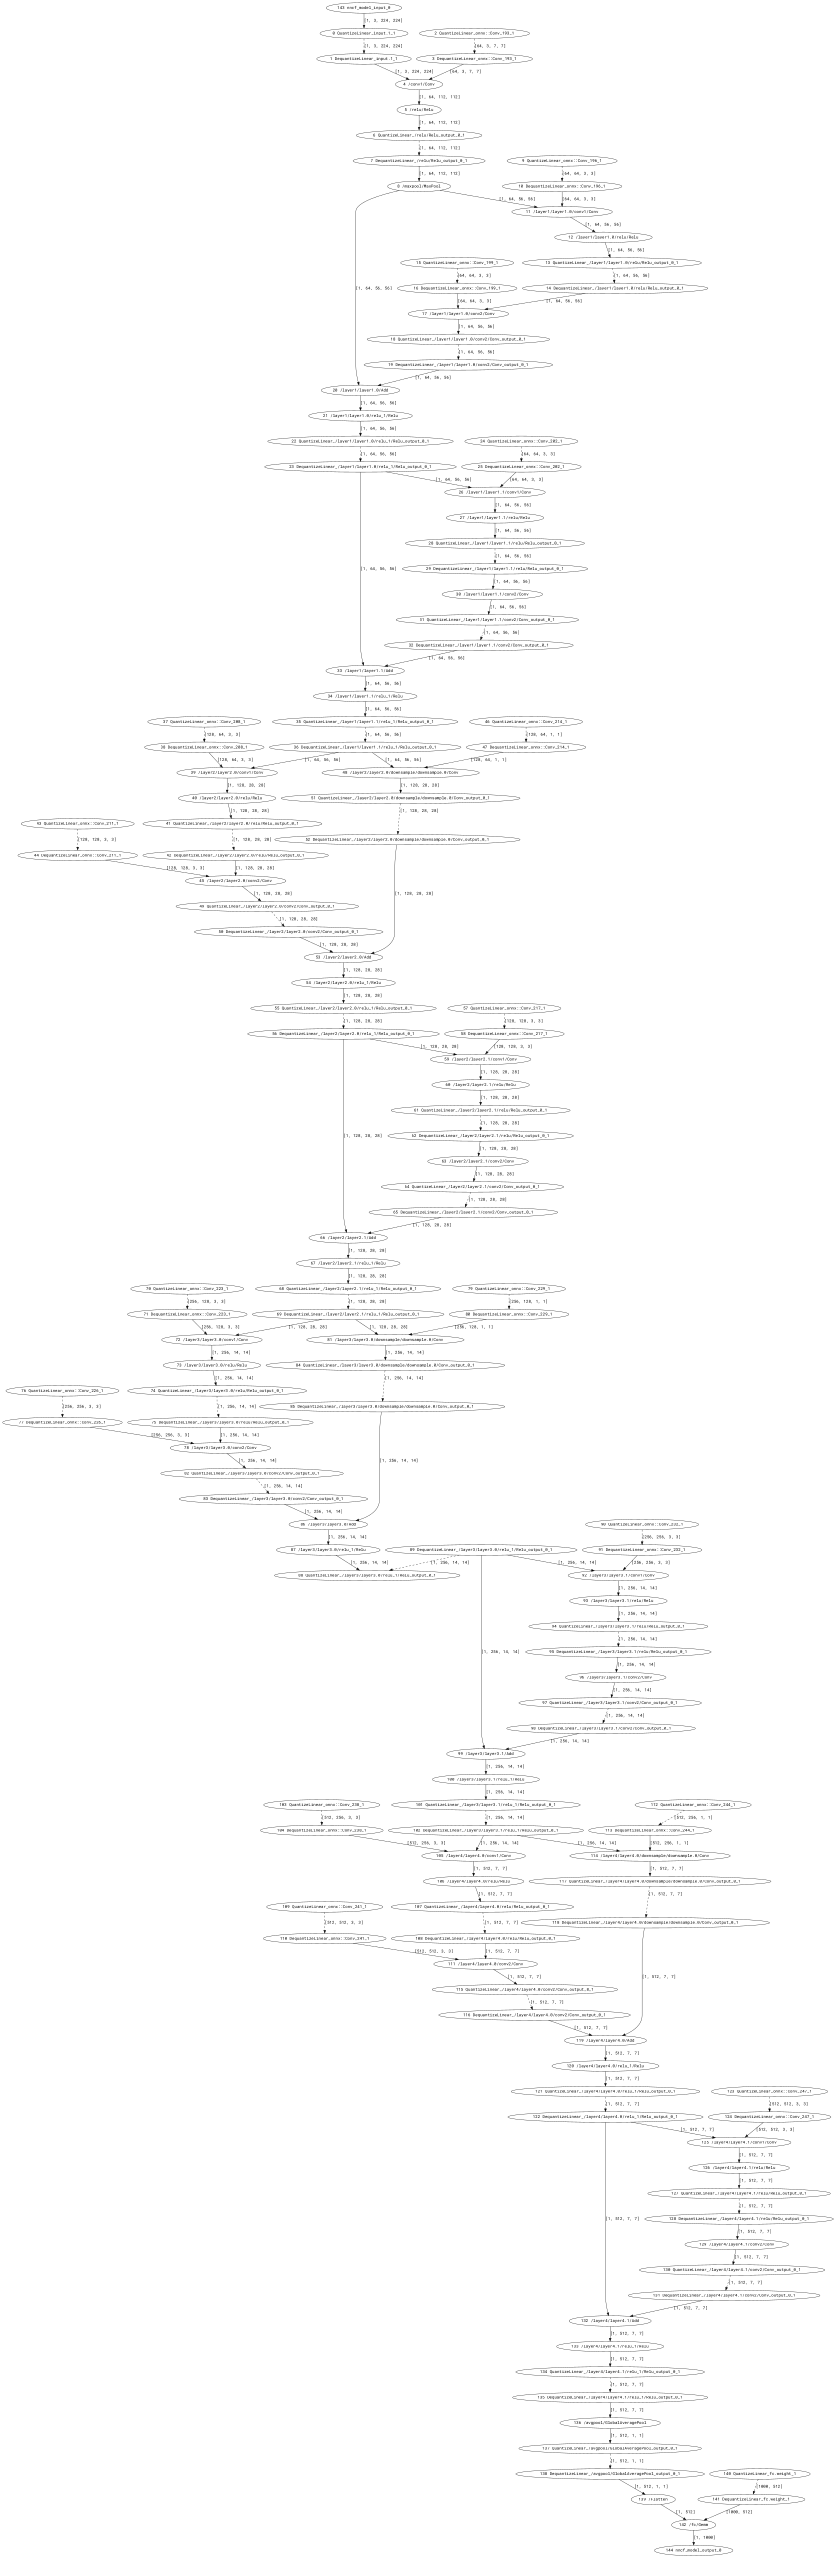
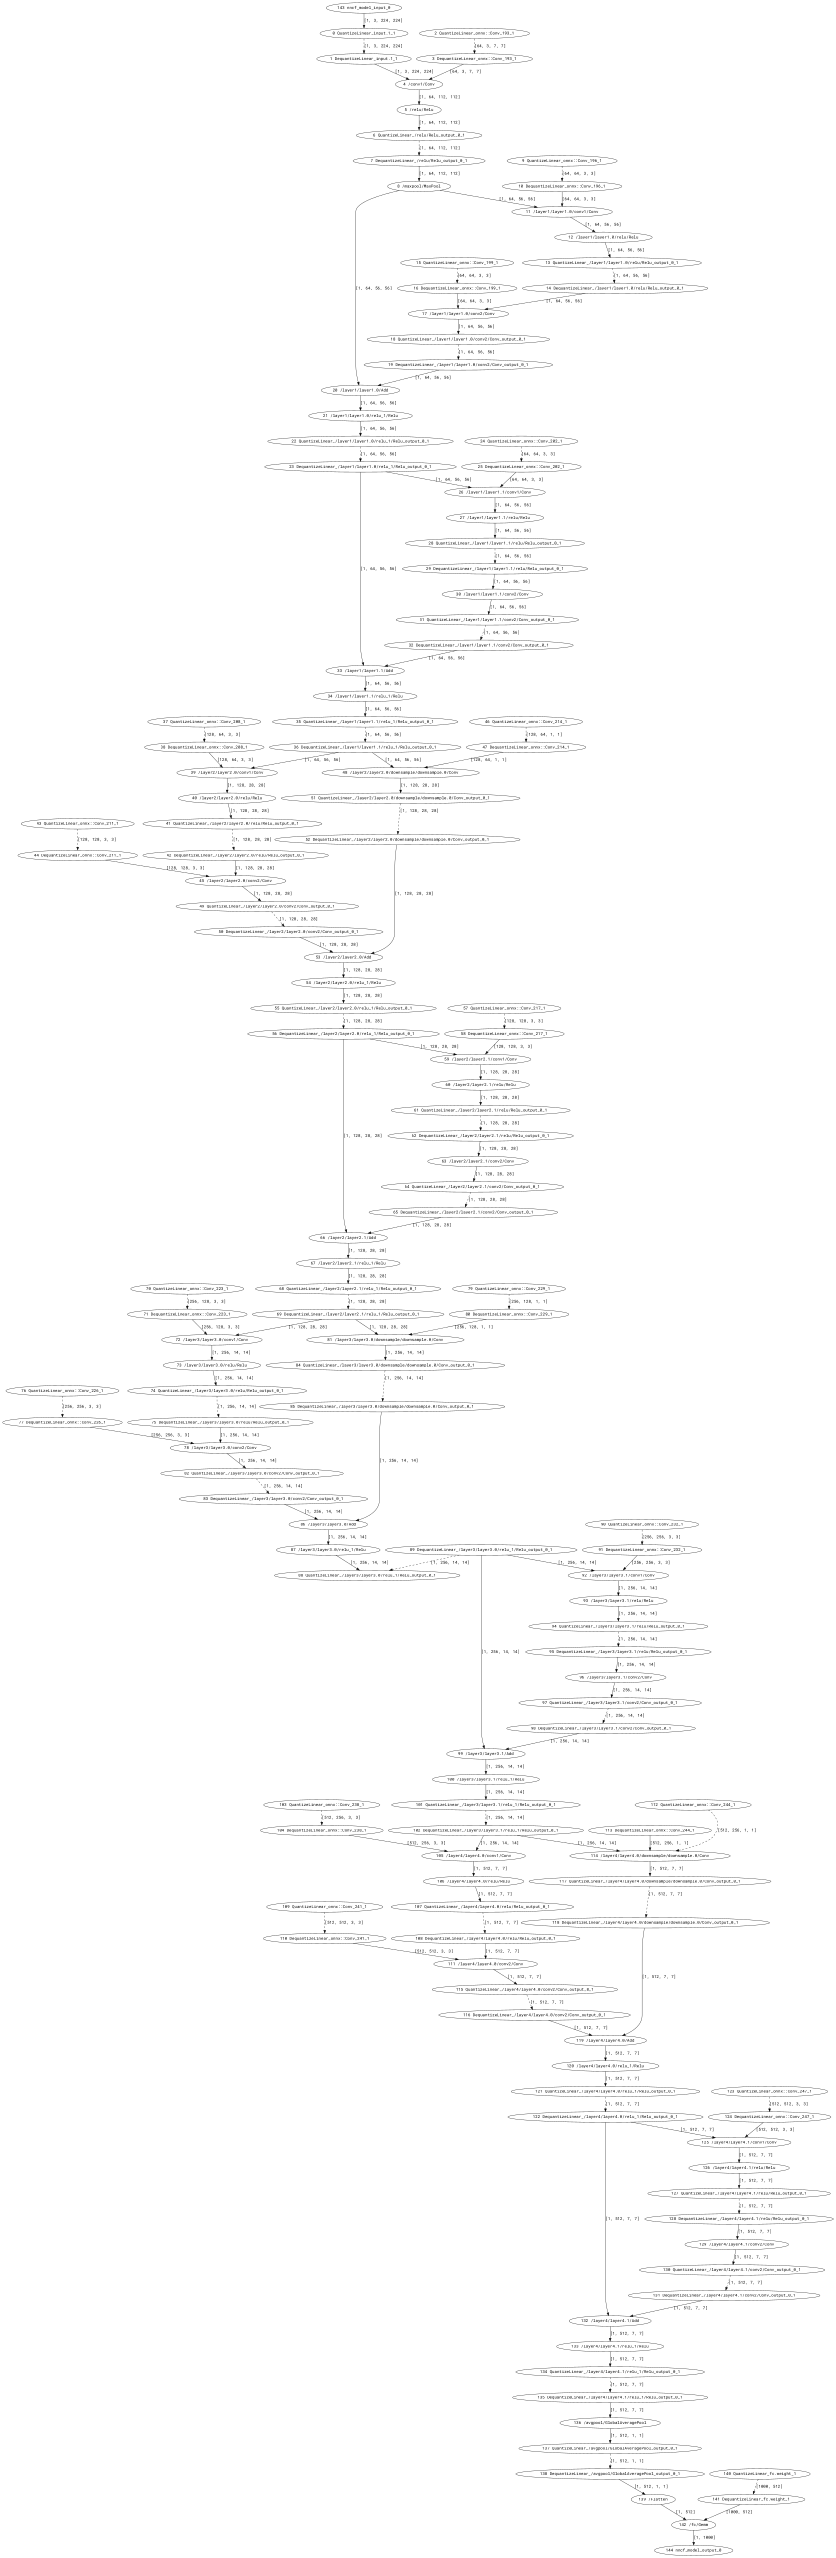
edge "112 QuantizeLinear_onnx::Conv_244_1" -> "113 DequantizeLinear_onnx::Conv_244_1": now "112 QuantizeLinear_onnx::Conv_244_1" -> "114 /layer4/layer4.0/downsample/downsample.0/Conv"
